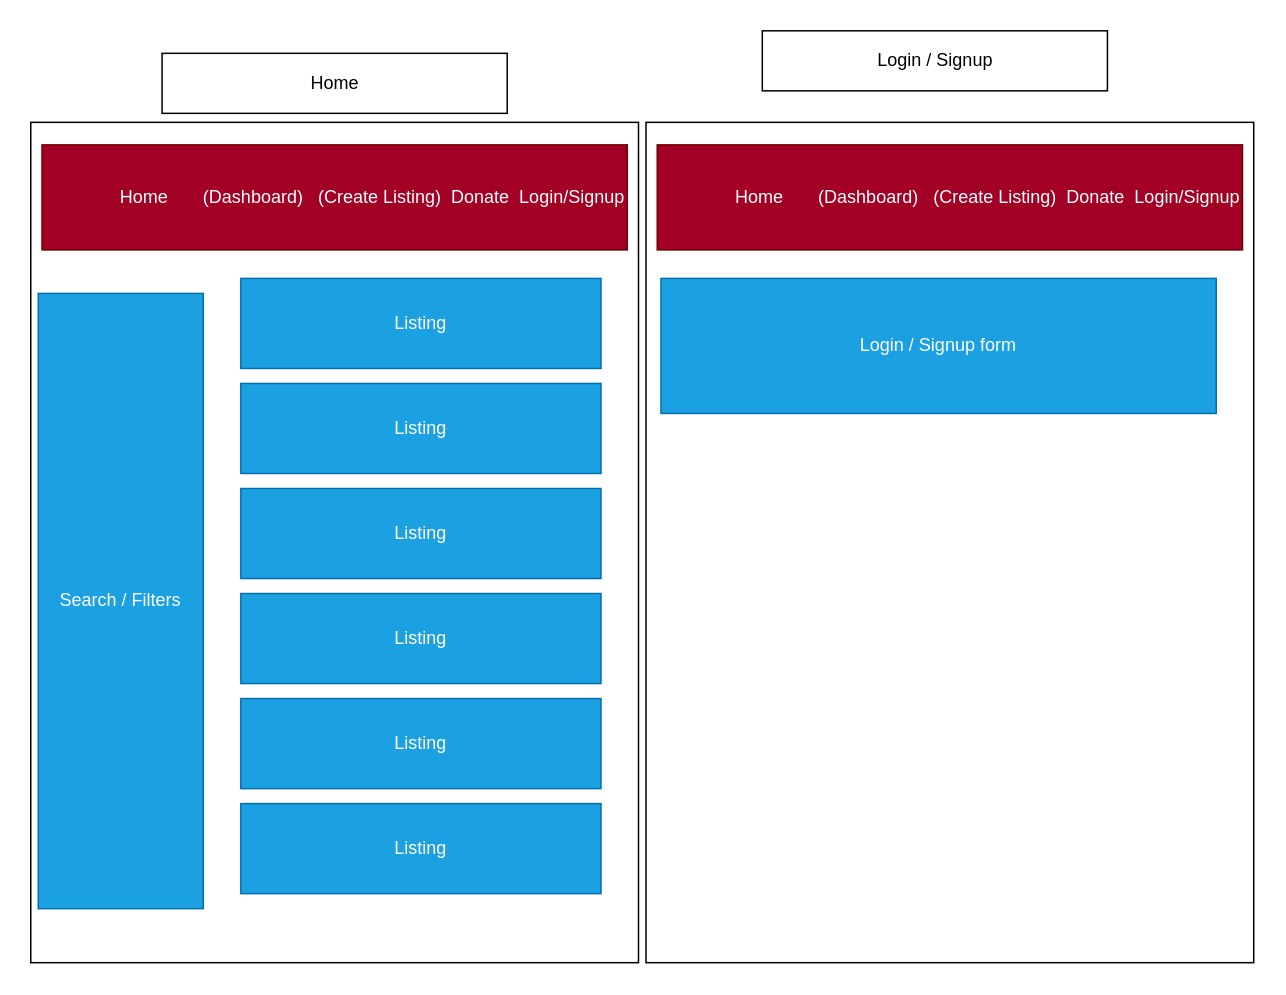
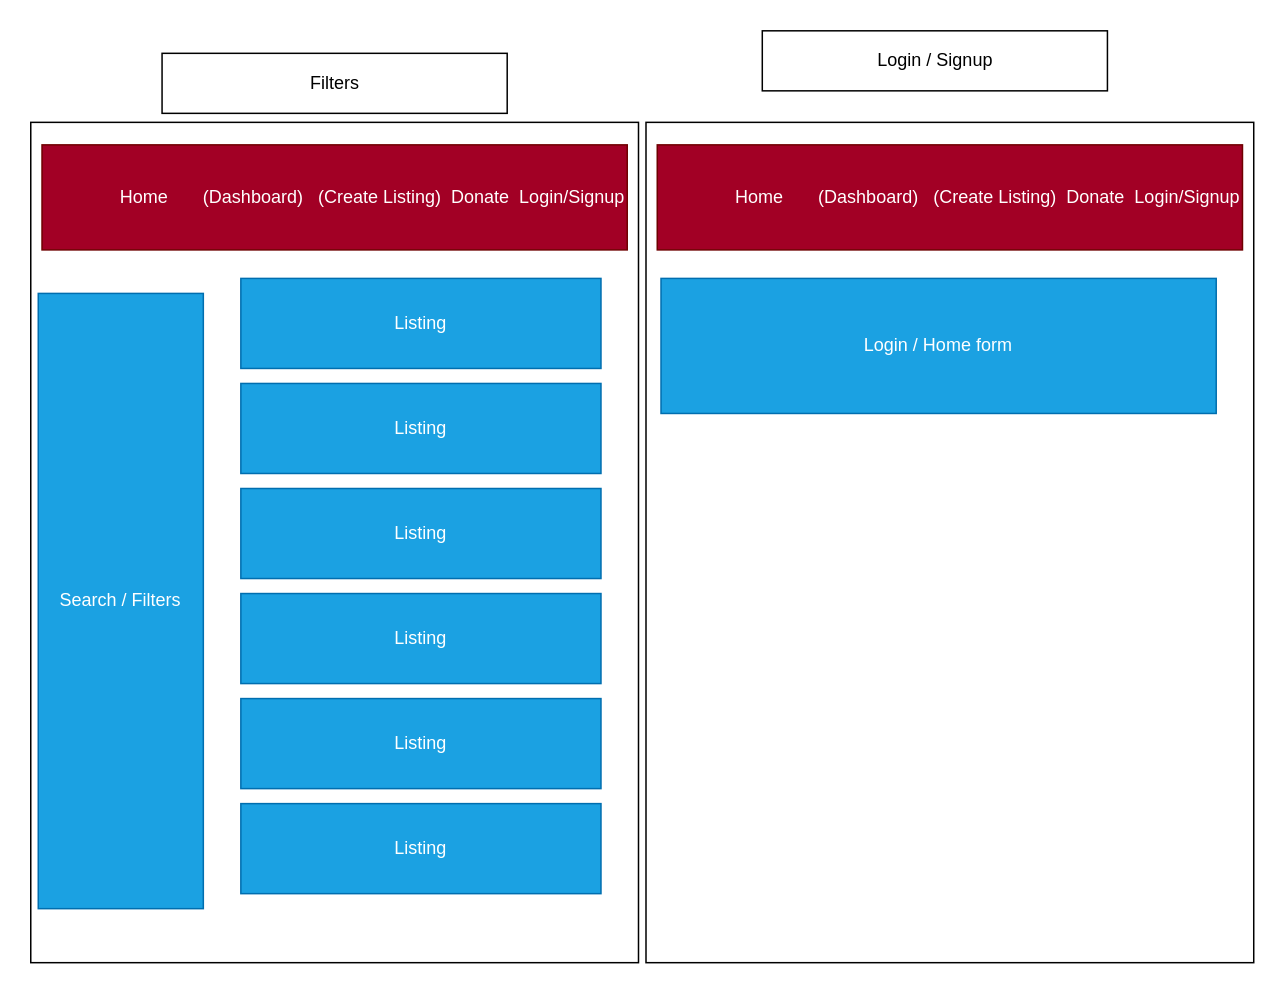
node "Home": label "Home" -> "Filters"
node "Login / Signup form": label "Login / Signup form" -> "Login / Home form"
